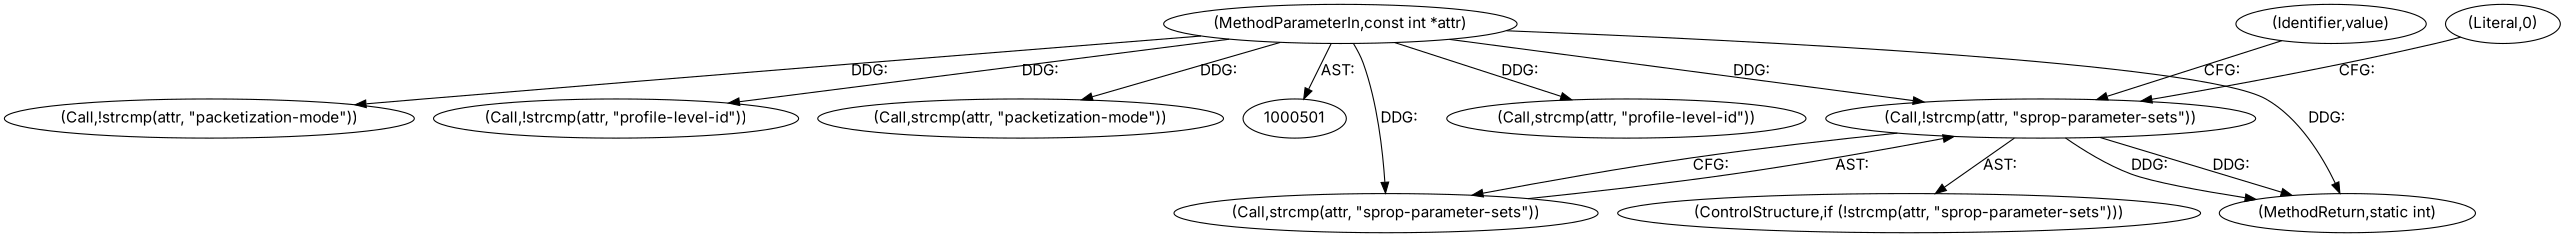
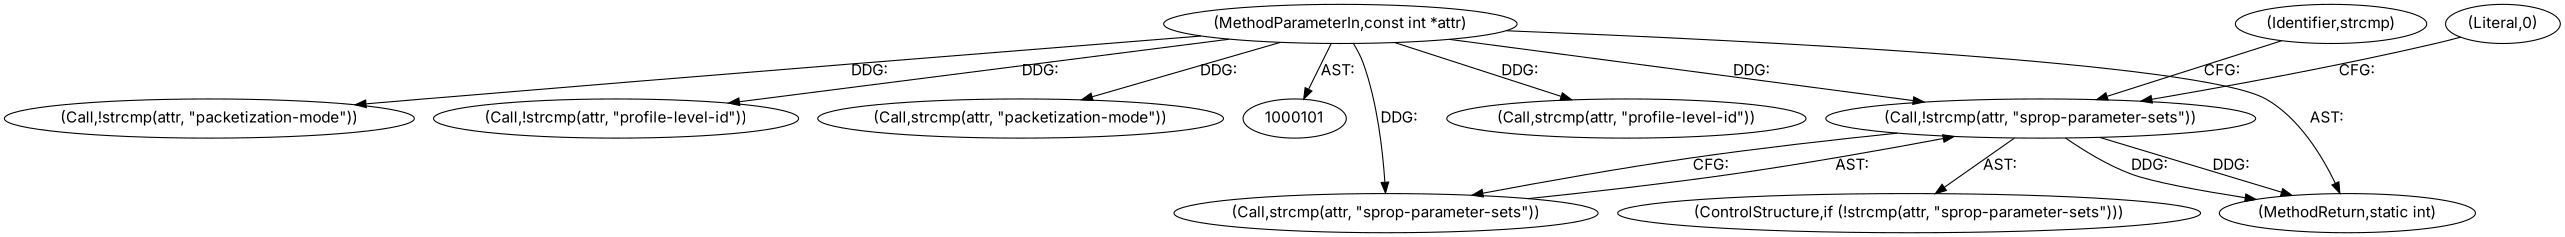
node "(Identifier,value)": label "(Identifier,value)" -> "(Identifier,strcmp)"
node "1000501": label "1000501" -> "1000101"
edge "(MethodParameterIn,const int *attr)" -> "(MethodReturn,static int)": label "DDG: " -> "AST: "
